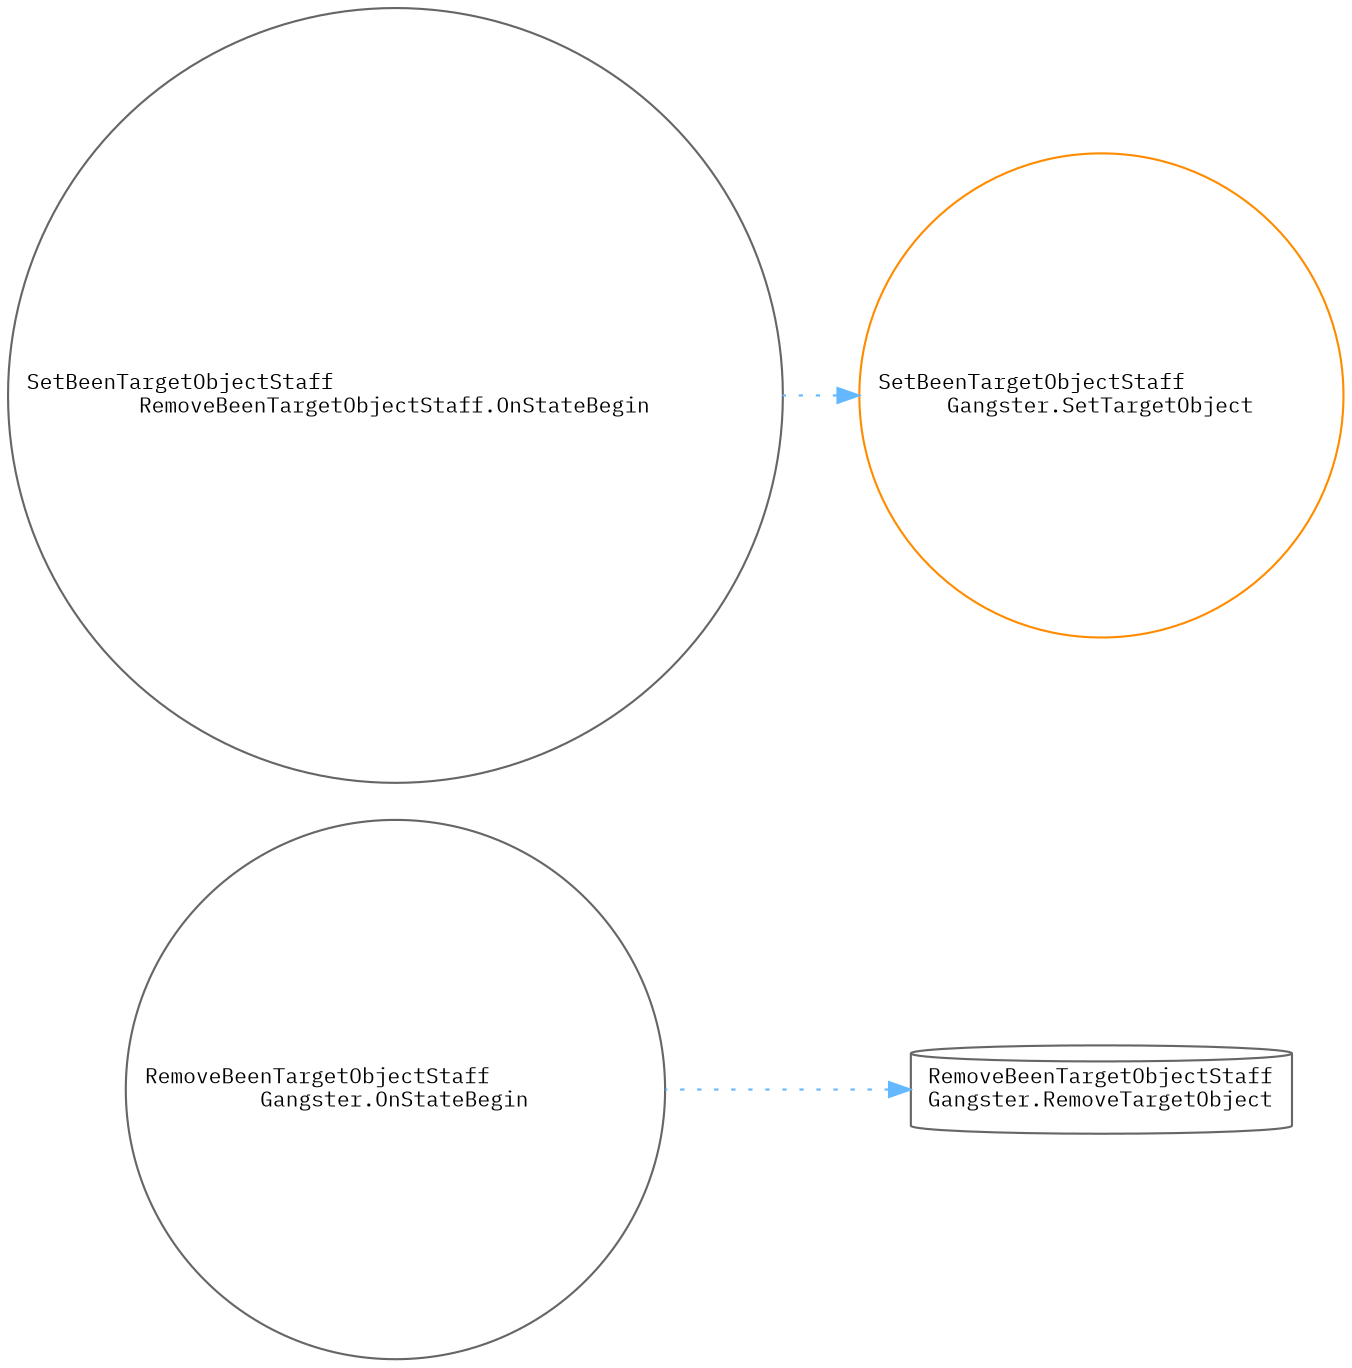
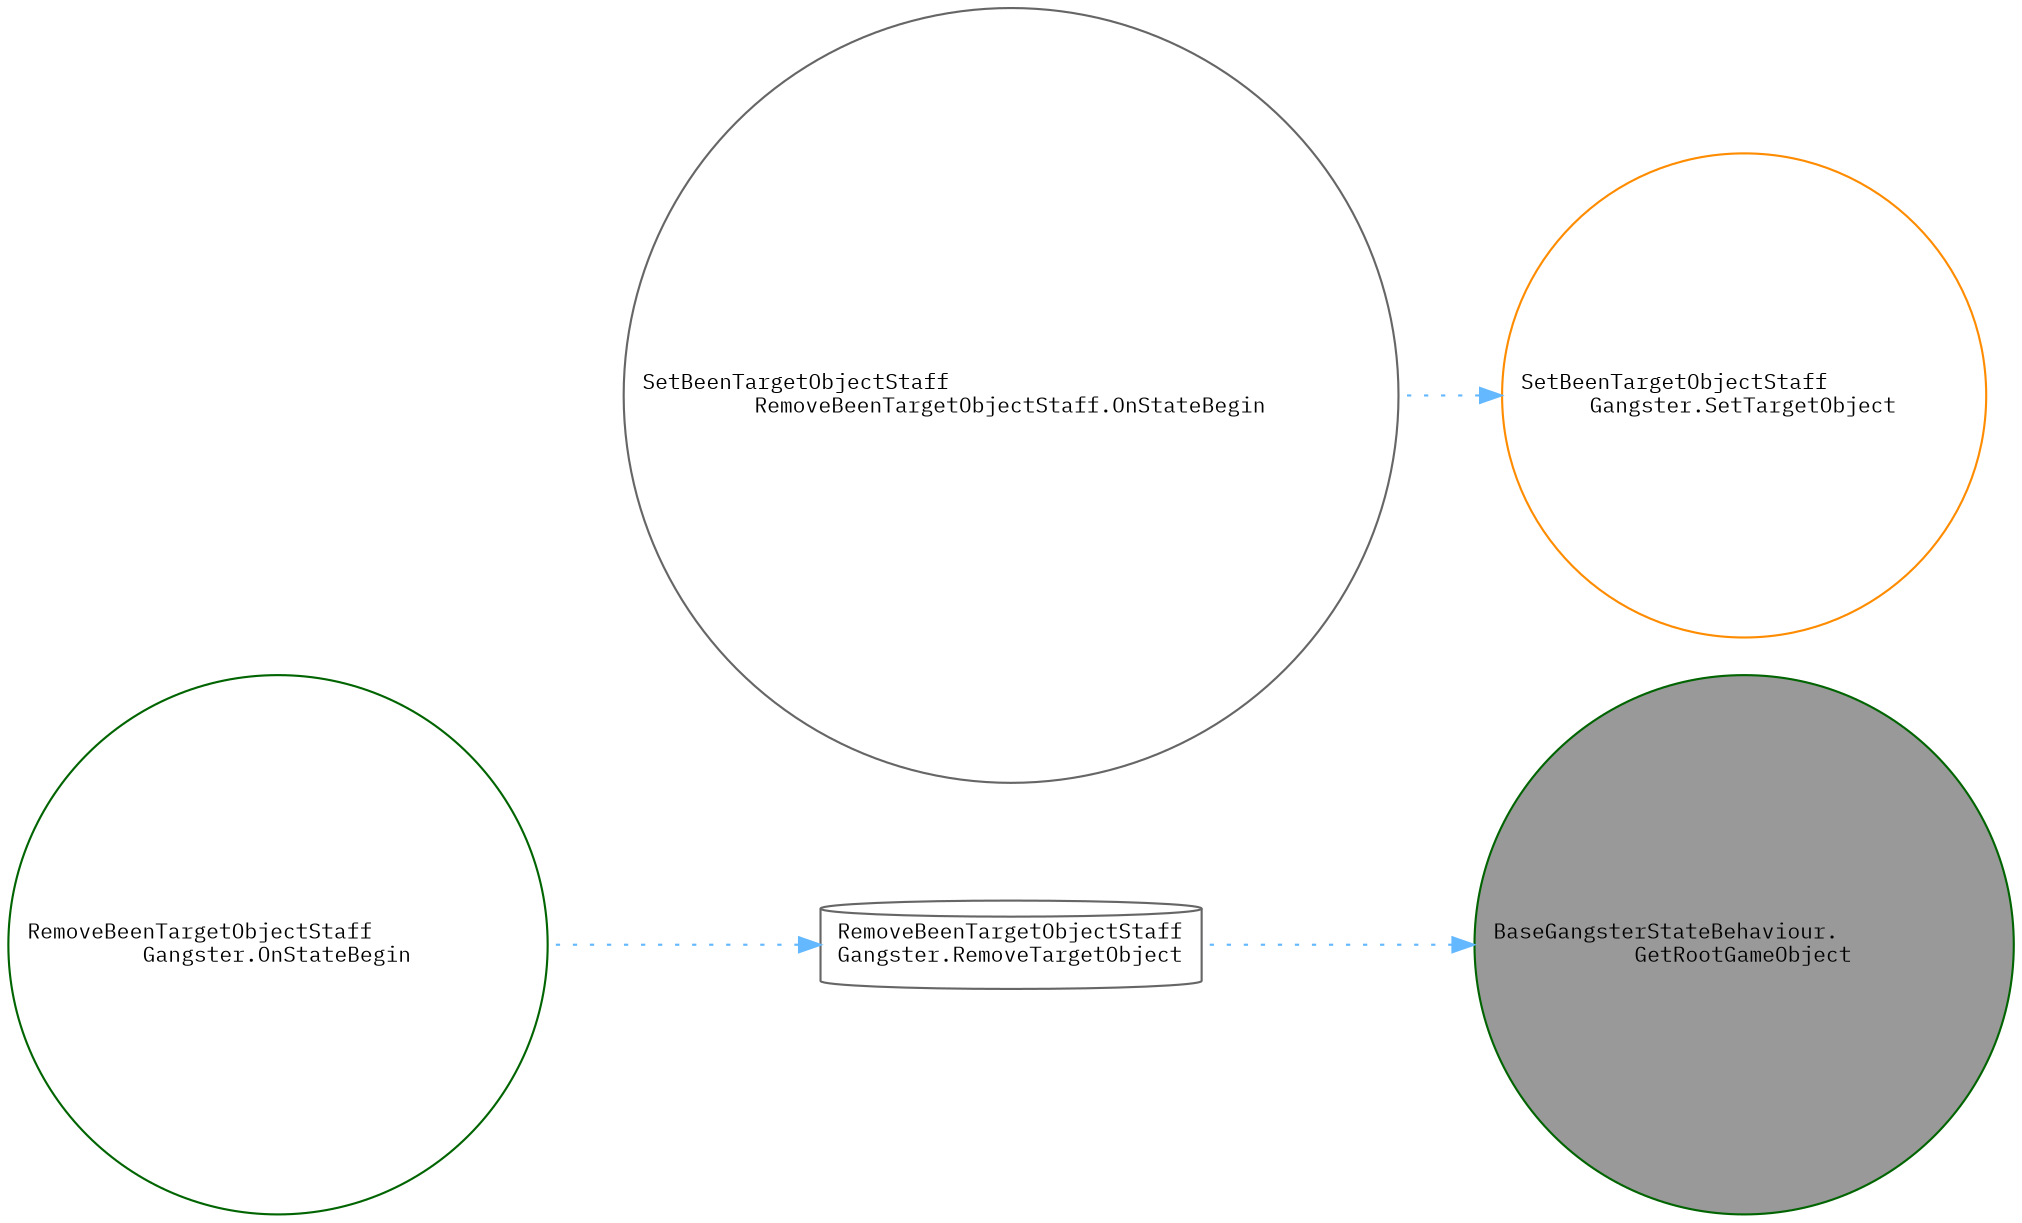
node "BaseGangsterStateBehaviour. GetRootGameObject": added
node "RemoveBeenTargetObjectStaff Gangster.OnStateBegin": color gray40 -> darkgreen
